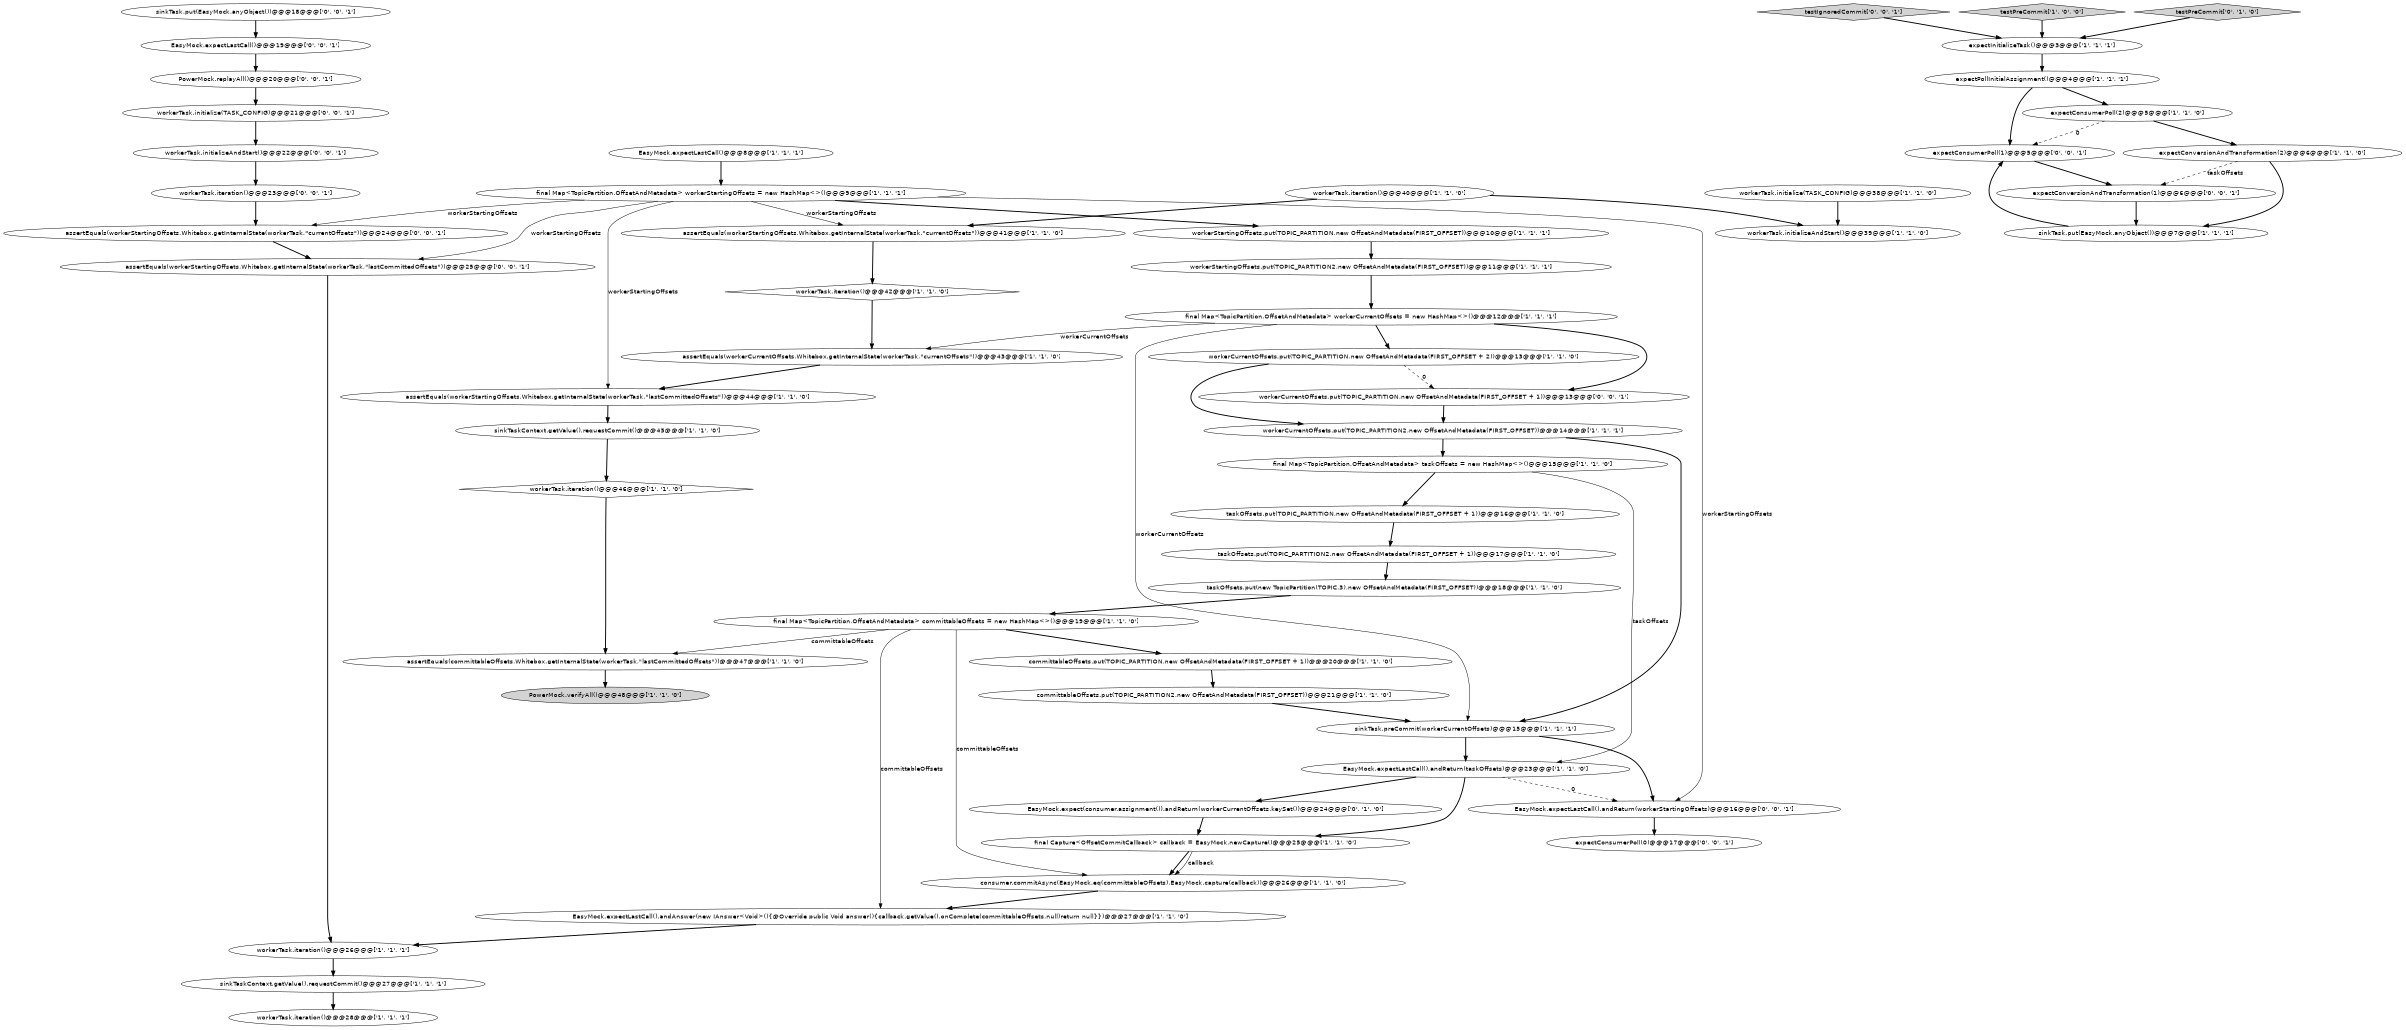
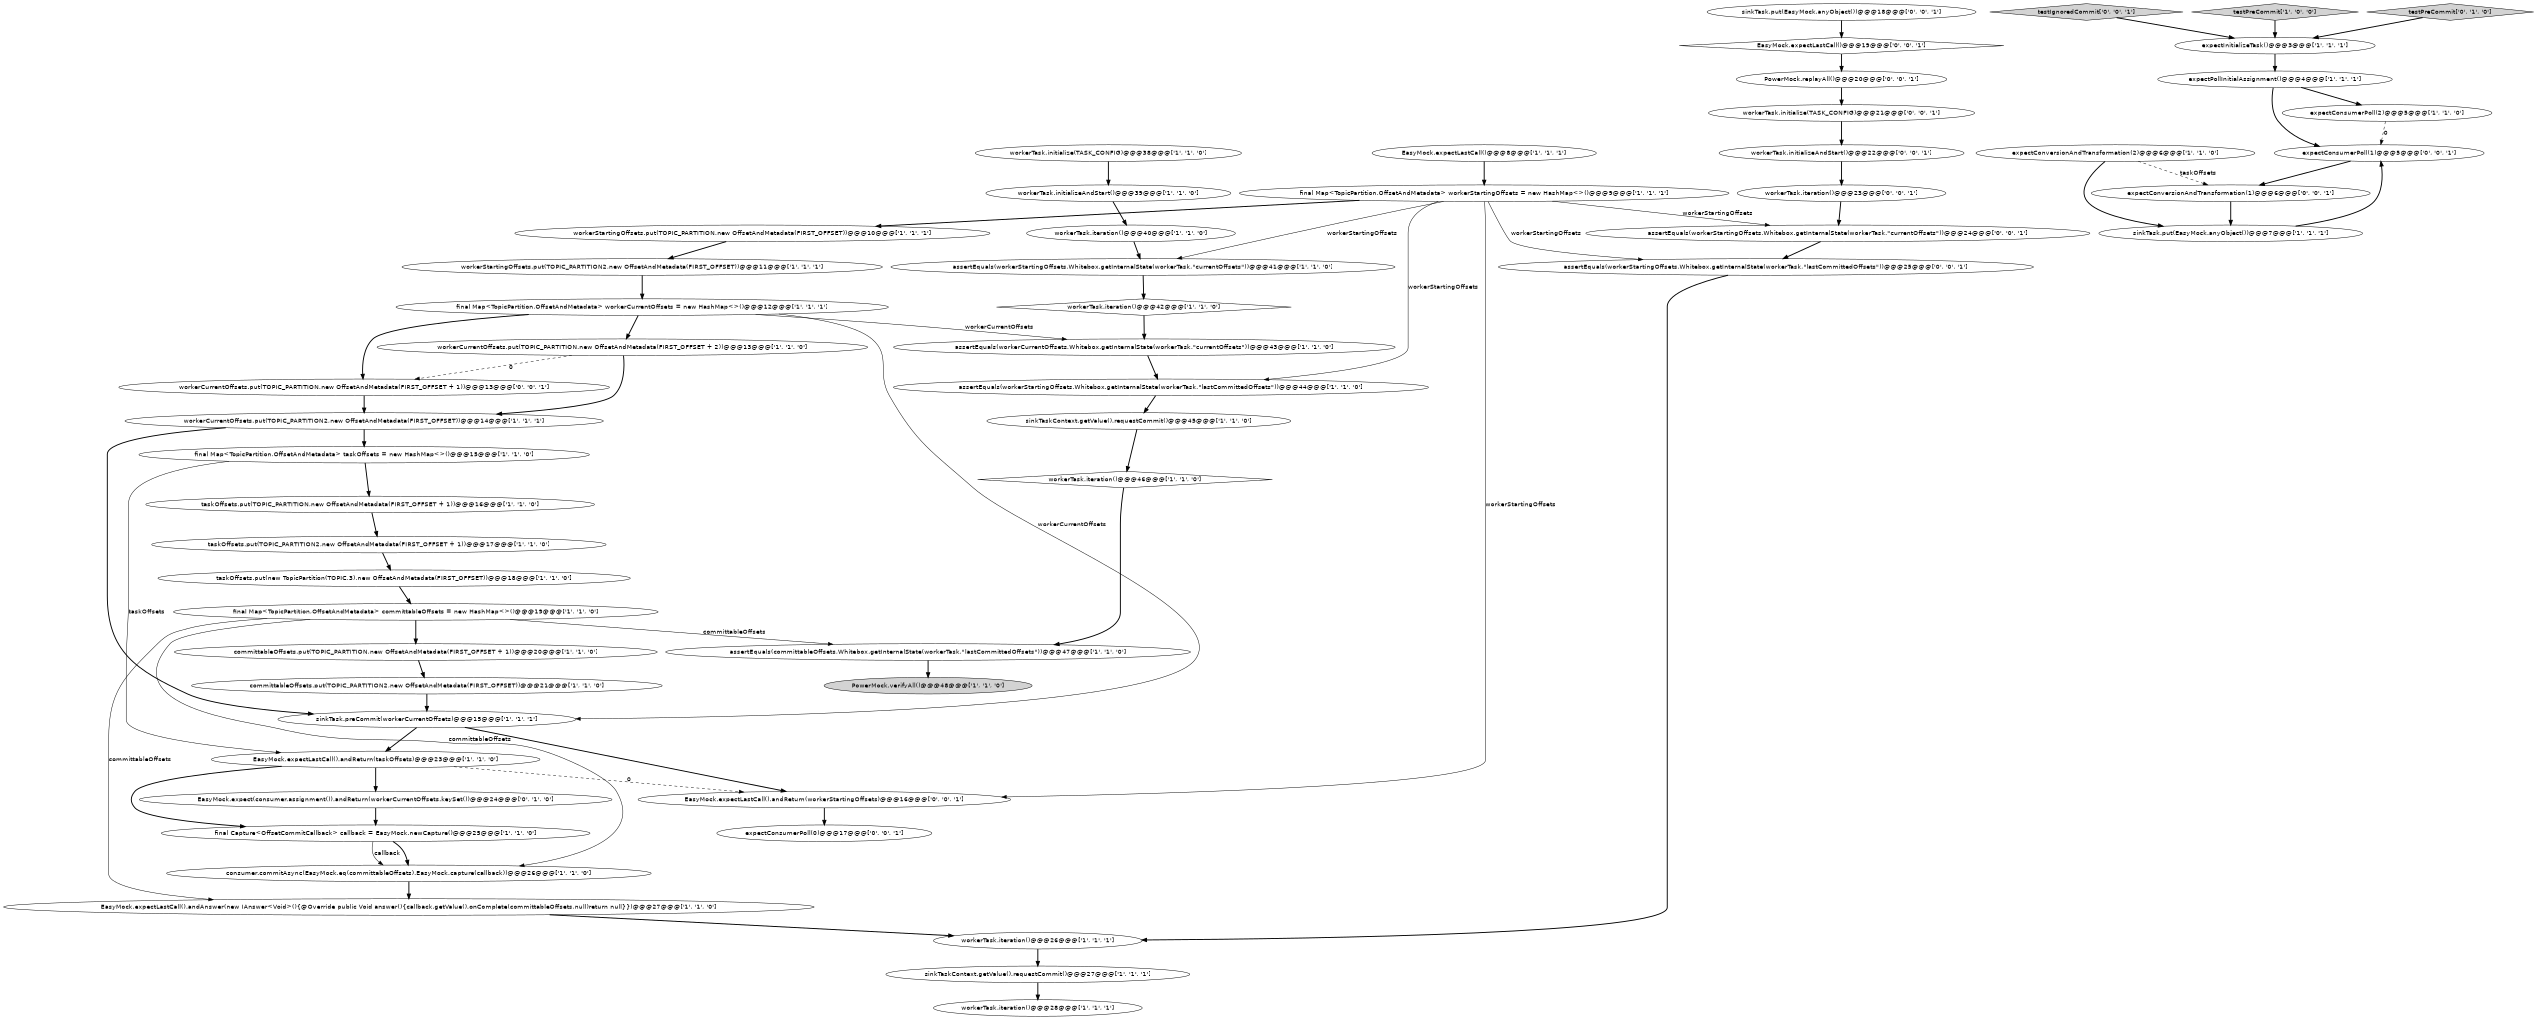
node "EasyMock.expectLastCall()@@@19@@@['0', '0', '1']": shape ellipse -> diamond
edge "expectConsumerPoll(2)@@@5@@@['1', '1', '0']" -> "expectConversionAndTransformation(2)@@@6@@@['1', '1', '0']": removed
edge "workerTask.iteration()@@@40@@@['1', '1', '0']" -> "workerTask.initializeAndStart()@@@39@@@['1', '1', '0']": reversed
